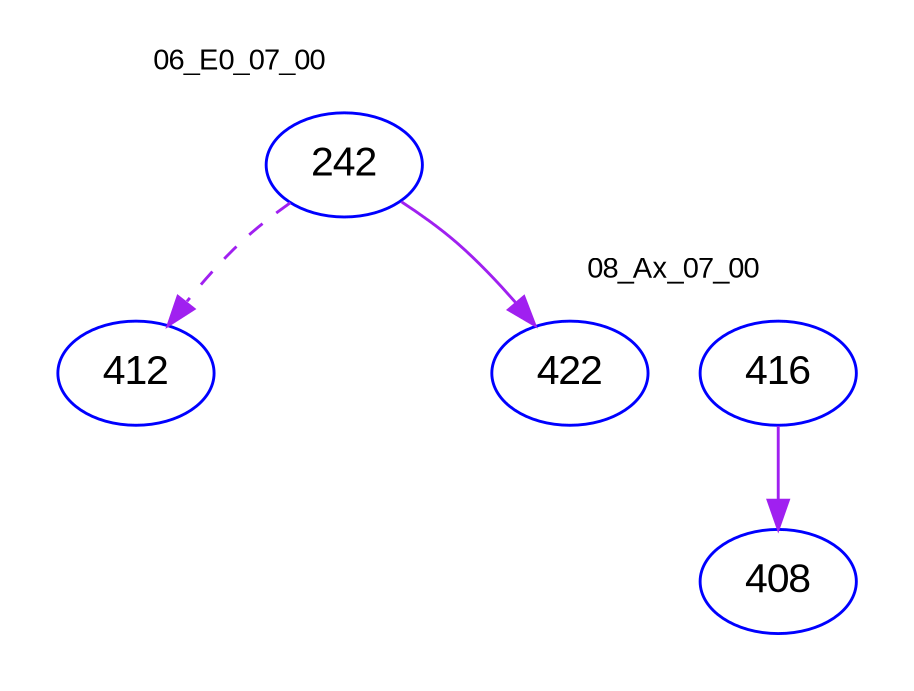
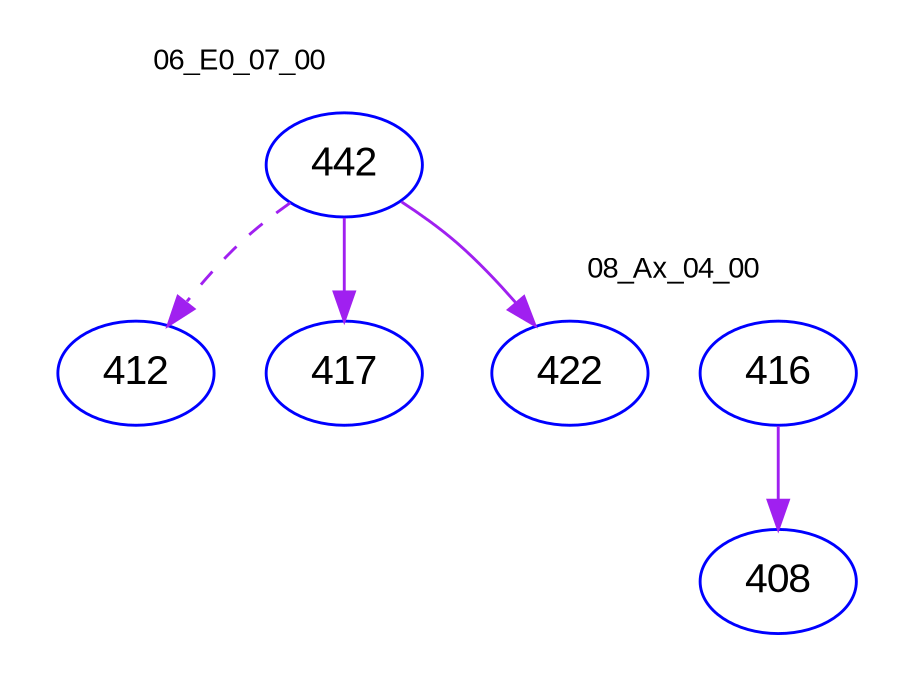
node "242": label "242" -> "442"
cluster "08_Ax_07_00": label "08_Ax_07_00" -> "08_Ax_04_00"
node "417": added
